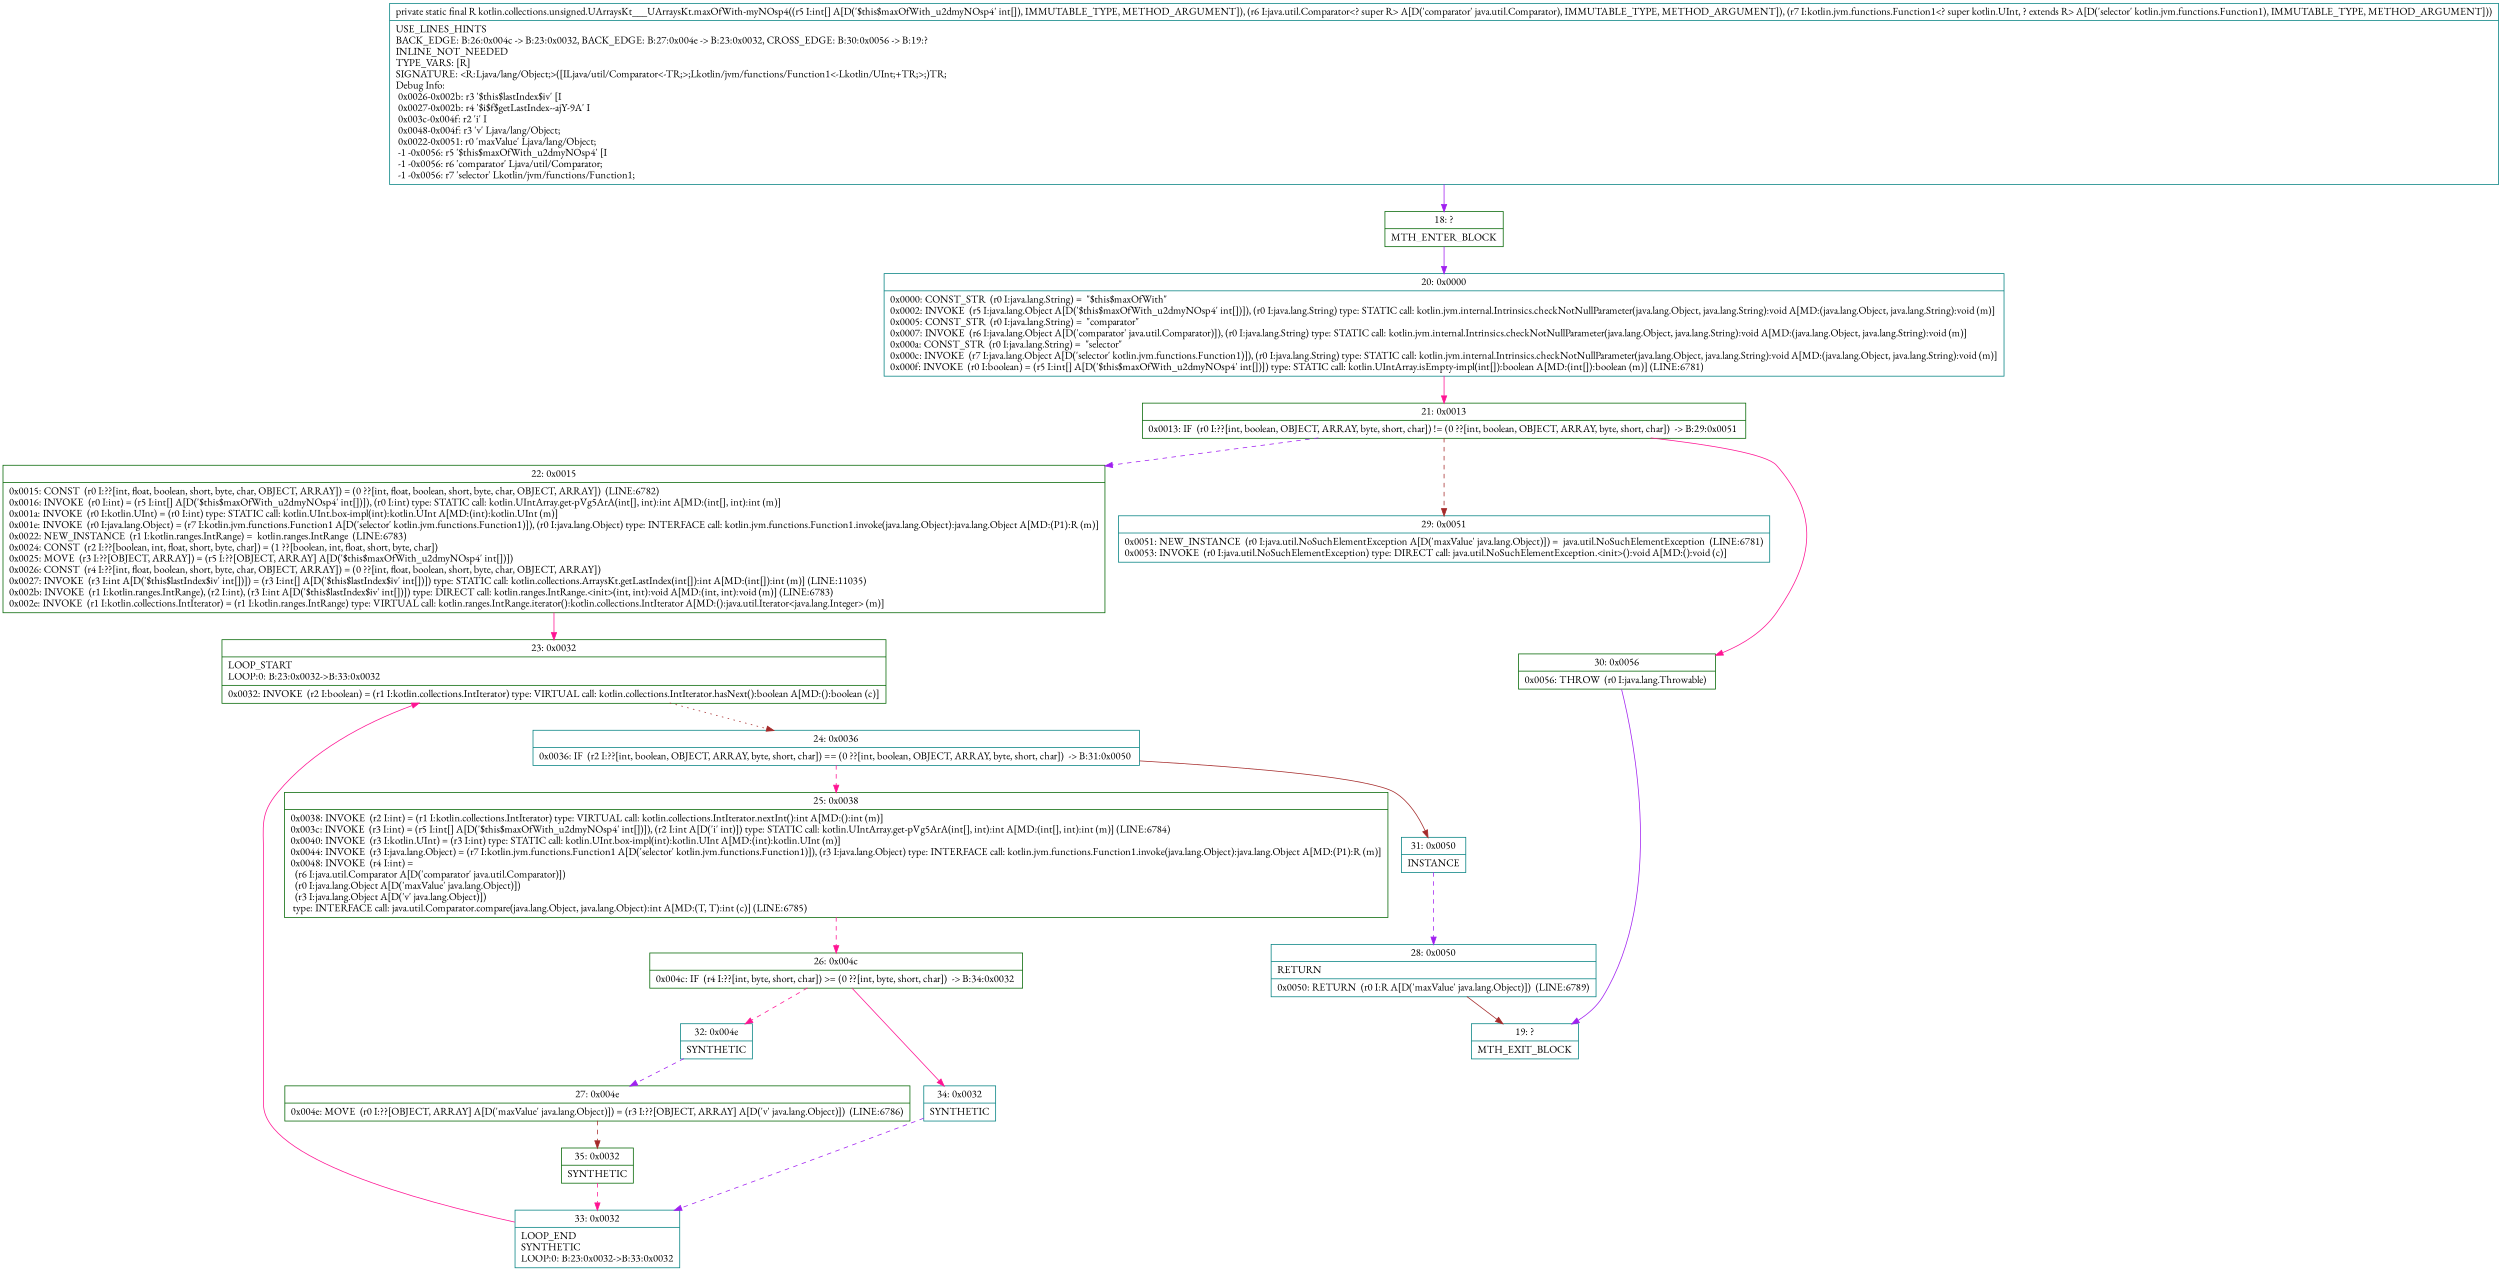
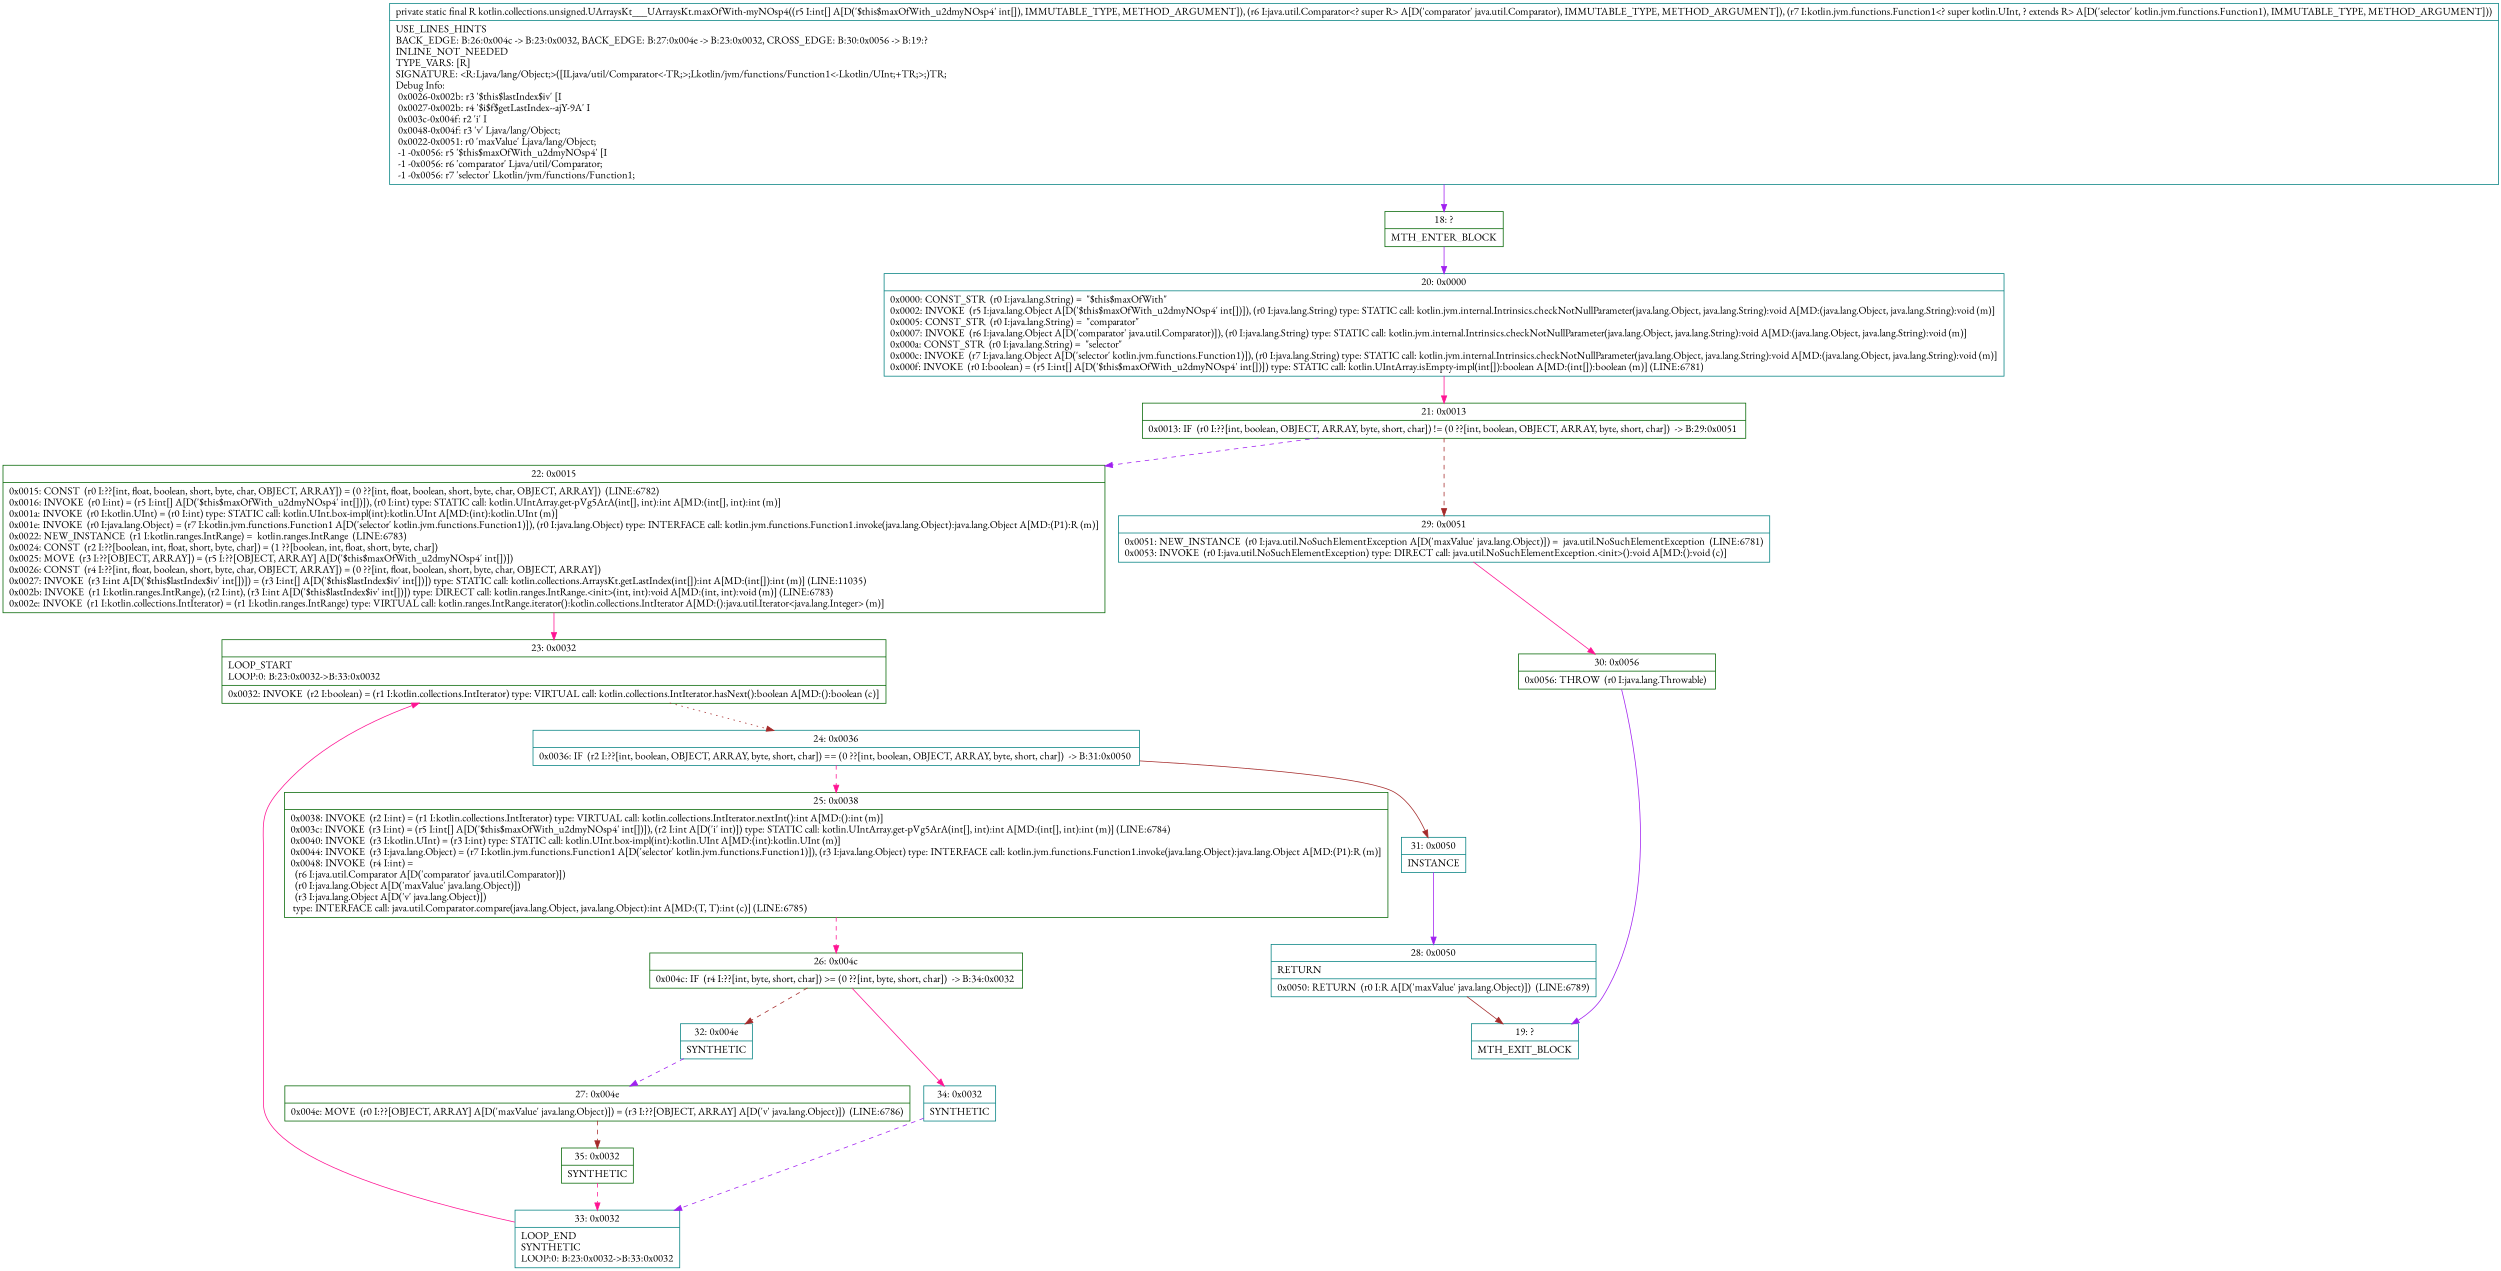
edge "21: 0x0013" -> "30: 0x0056": now "29: 0x0051" -> "30: 0x0056"
edge "31: 0x0050" -> "28: 0x0050": style dashed -> solid
edge "26: 0x004c" -> "32: 0x004e": color deeppink -> brown
